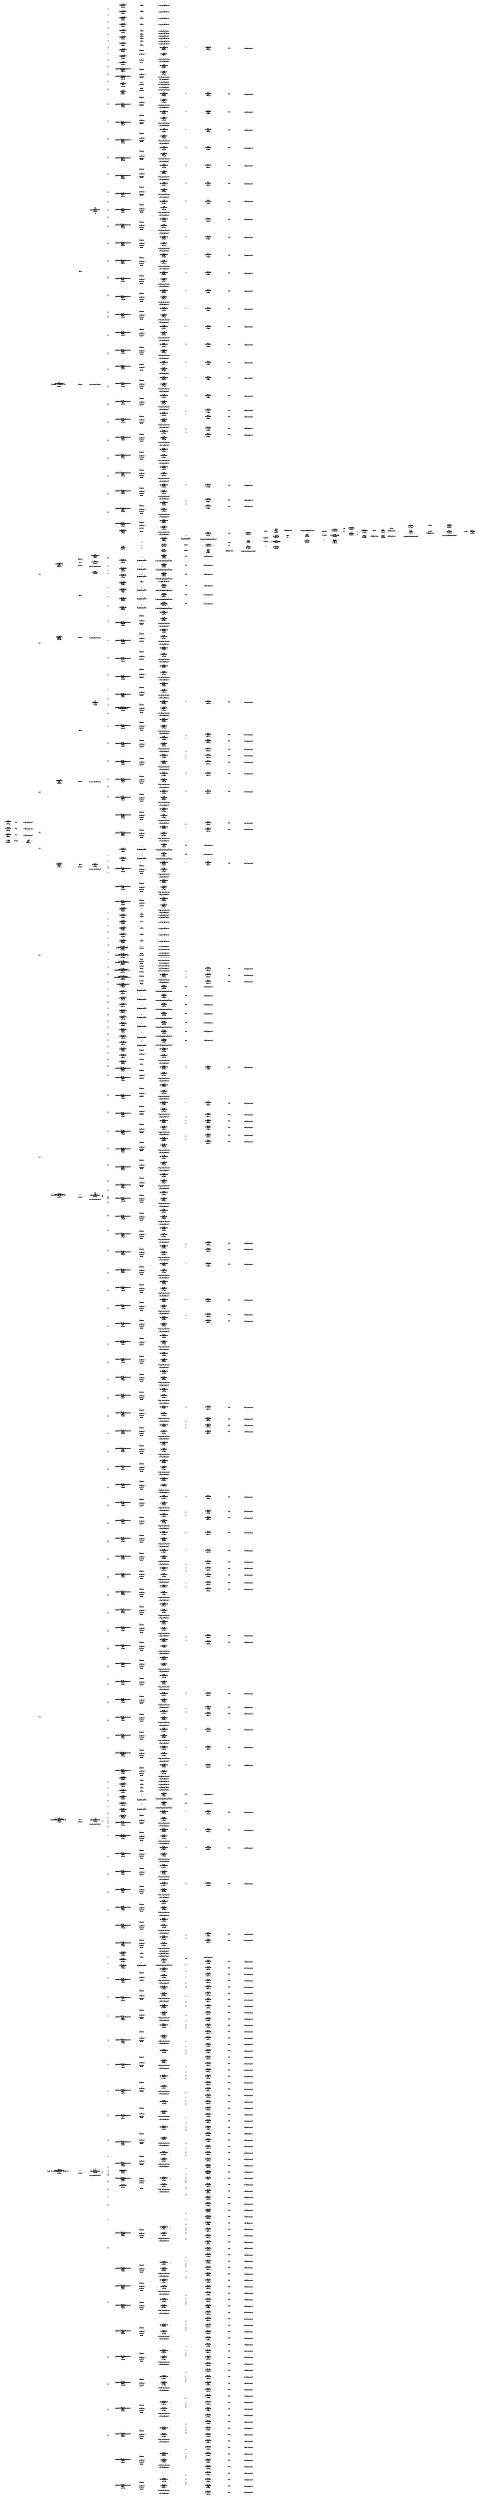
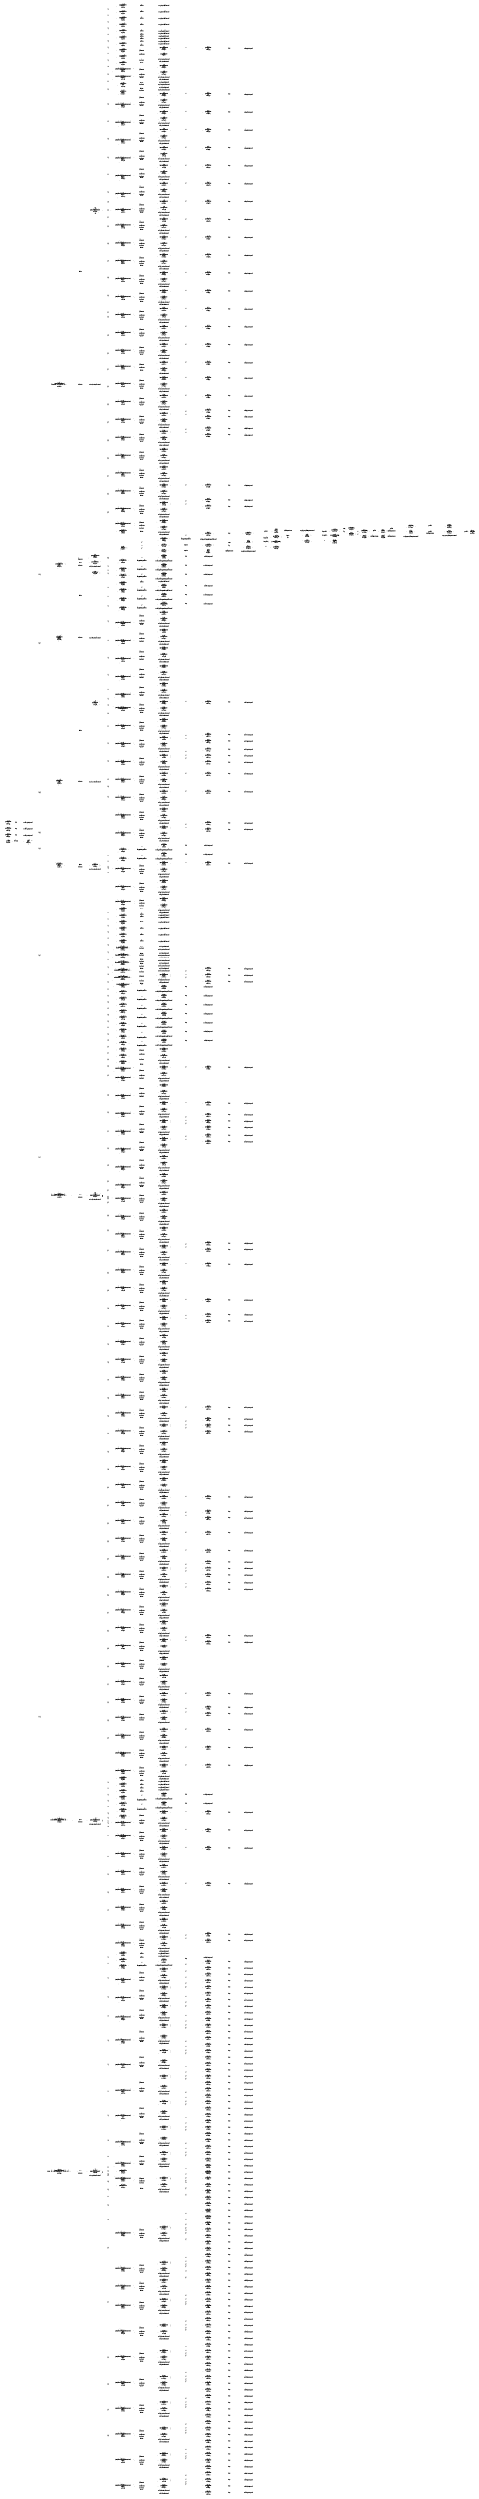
node "0x10ac8de20__definition__null": removed
